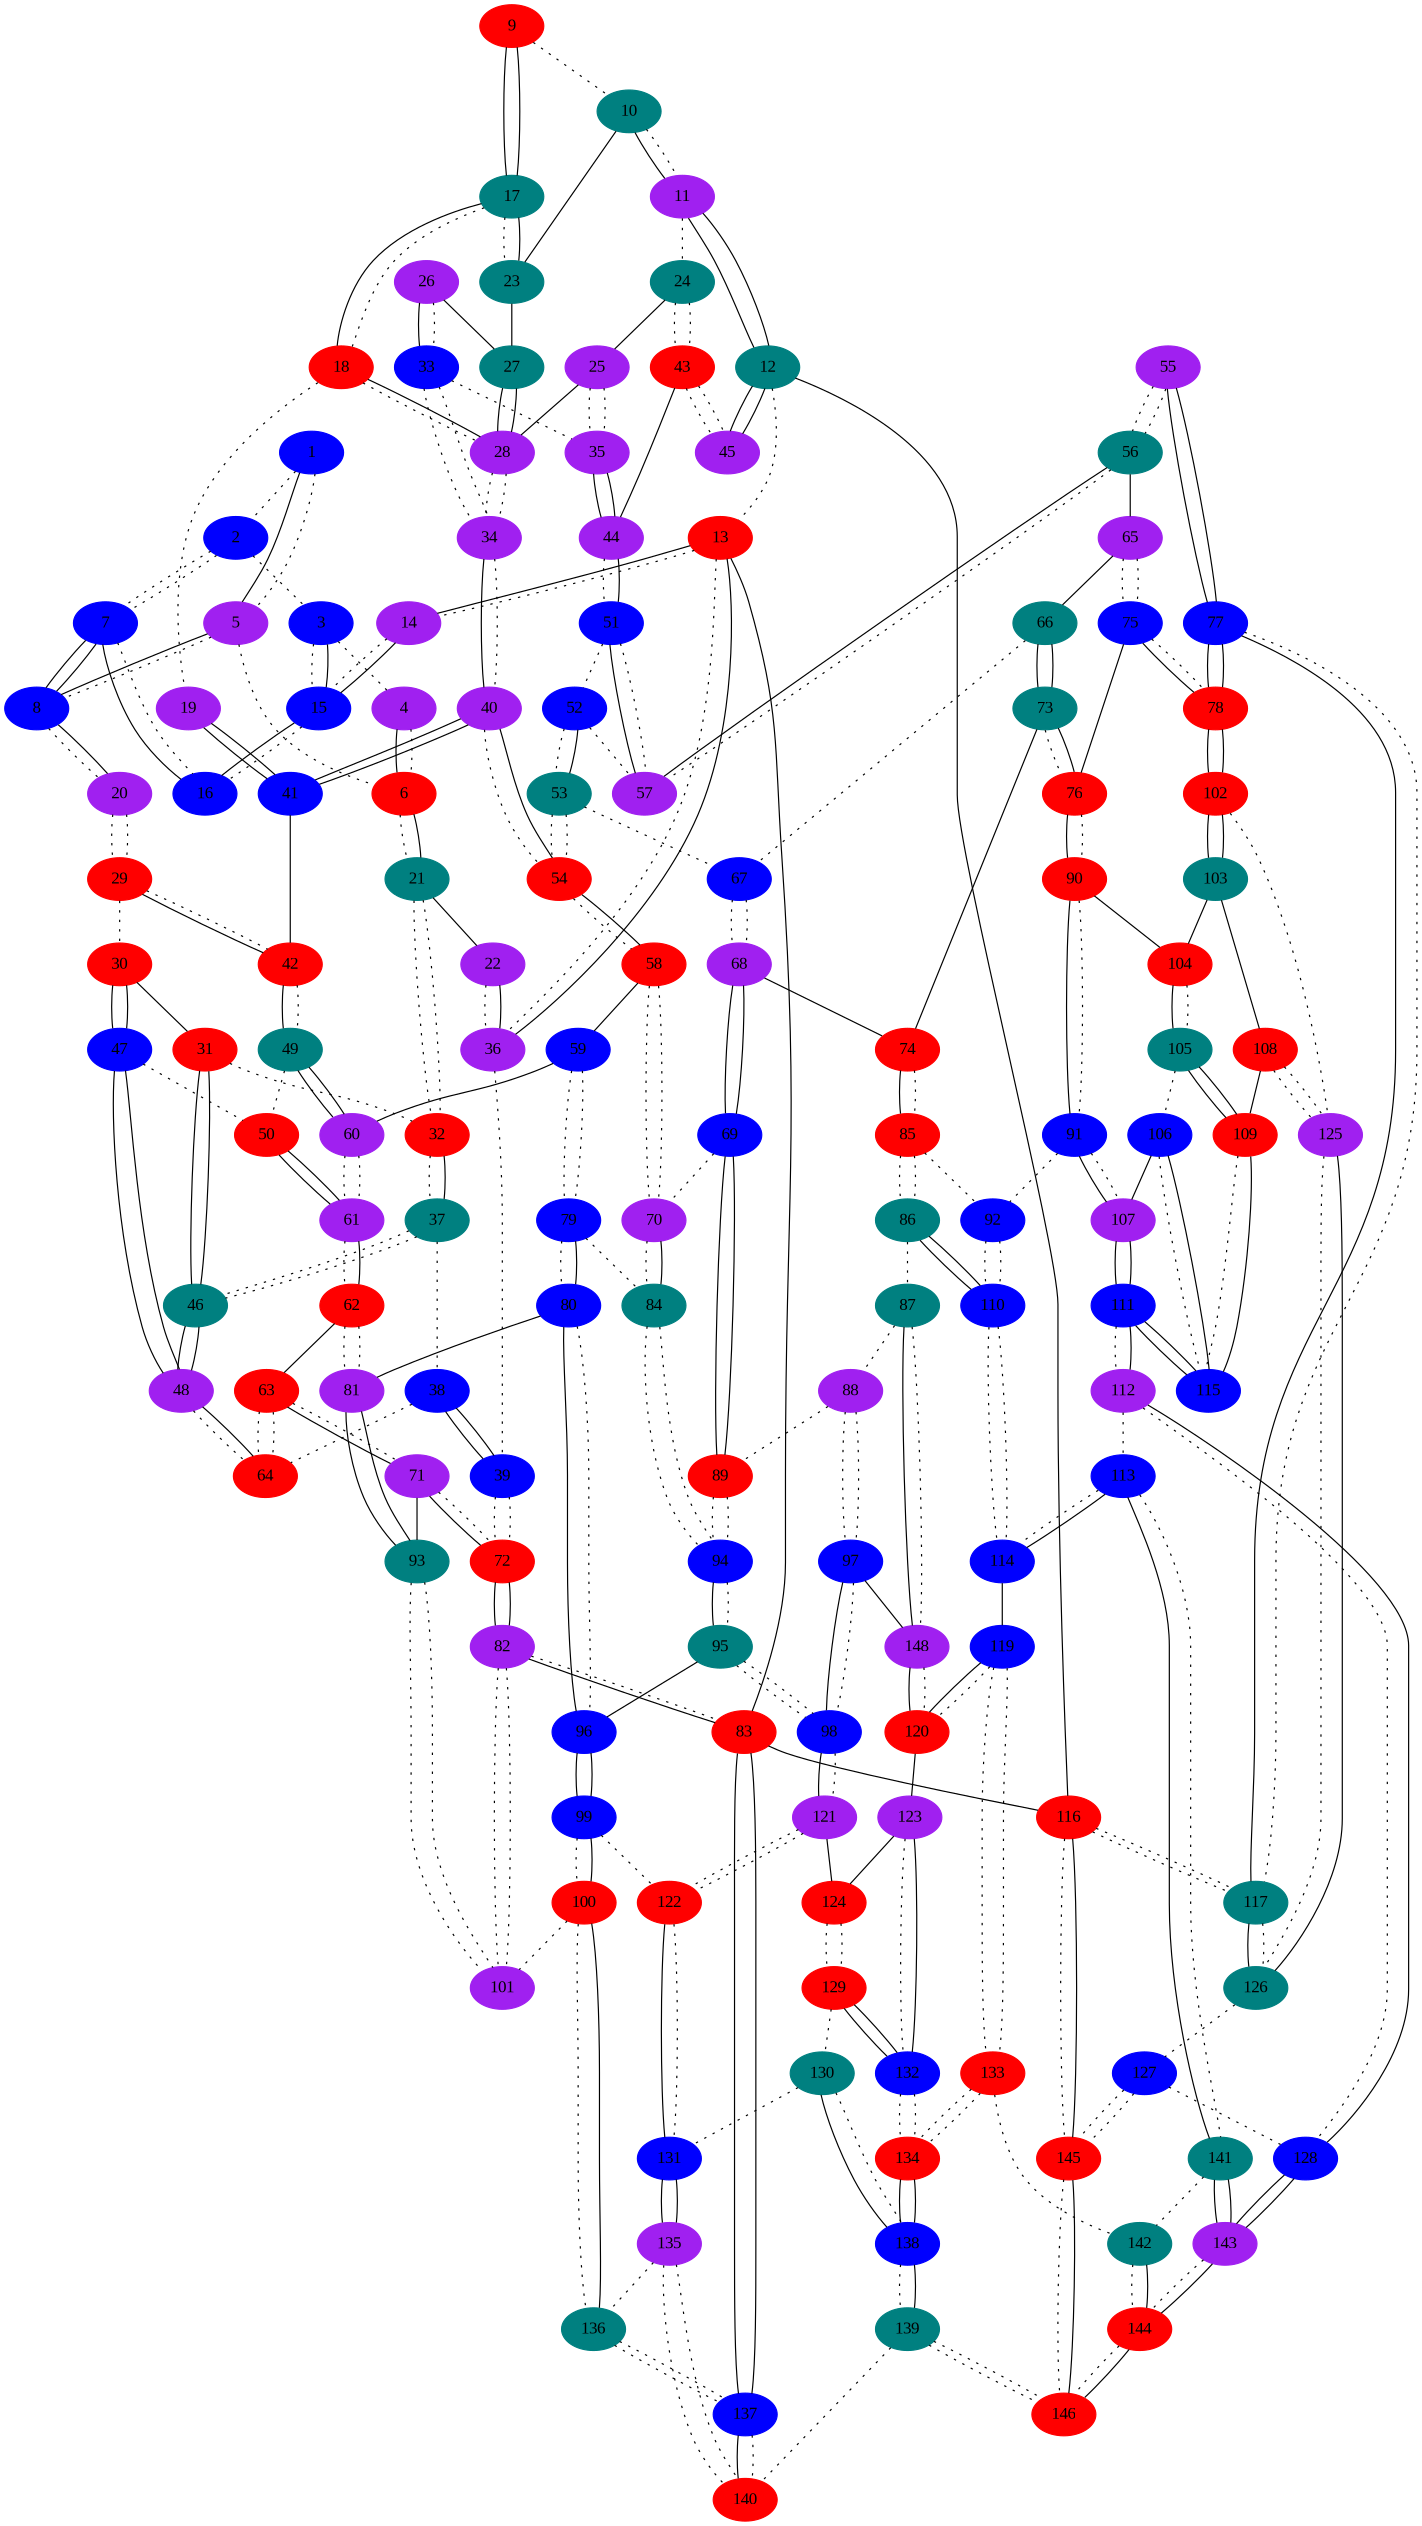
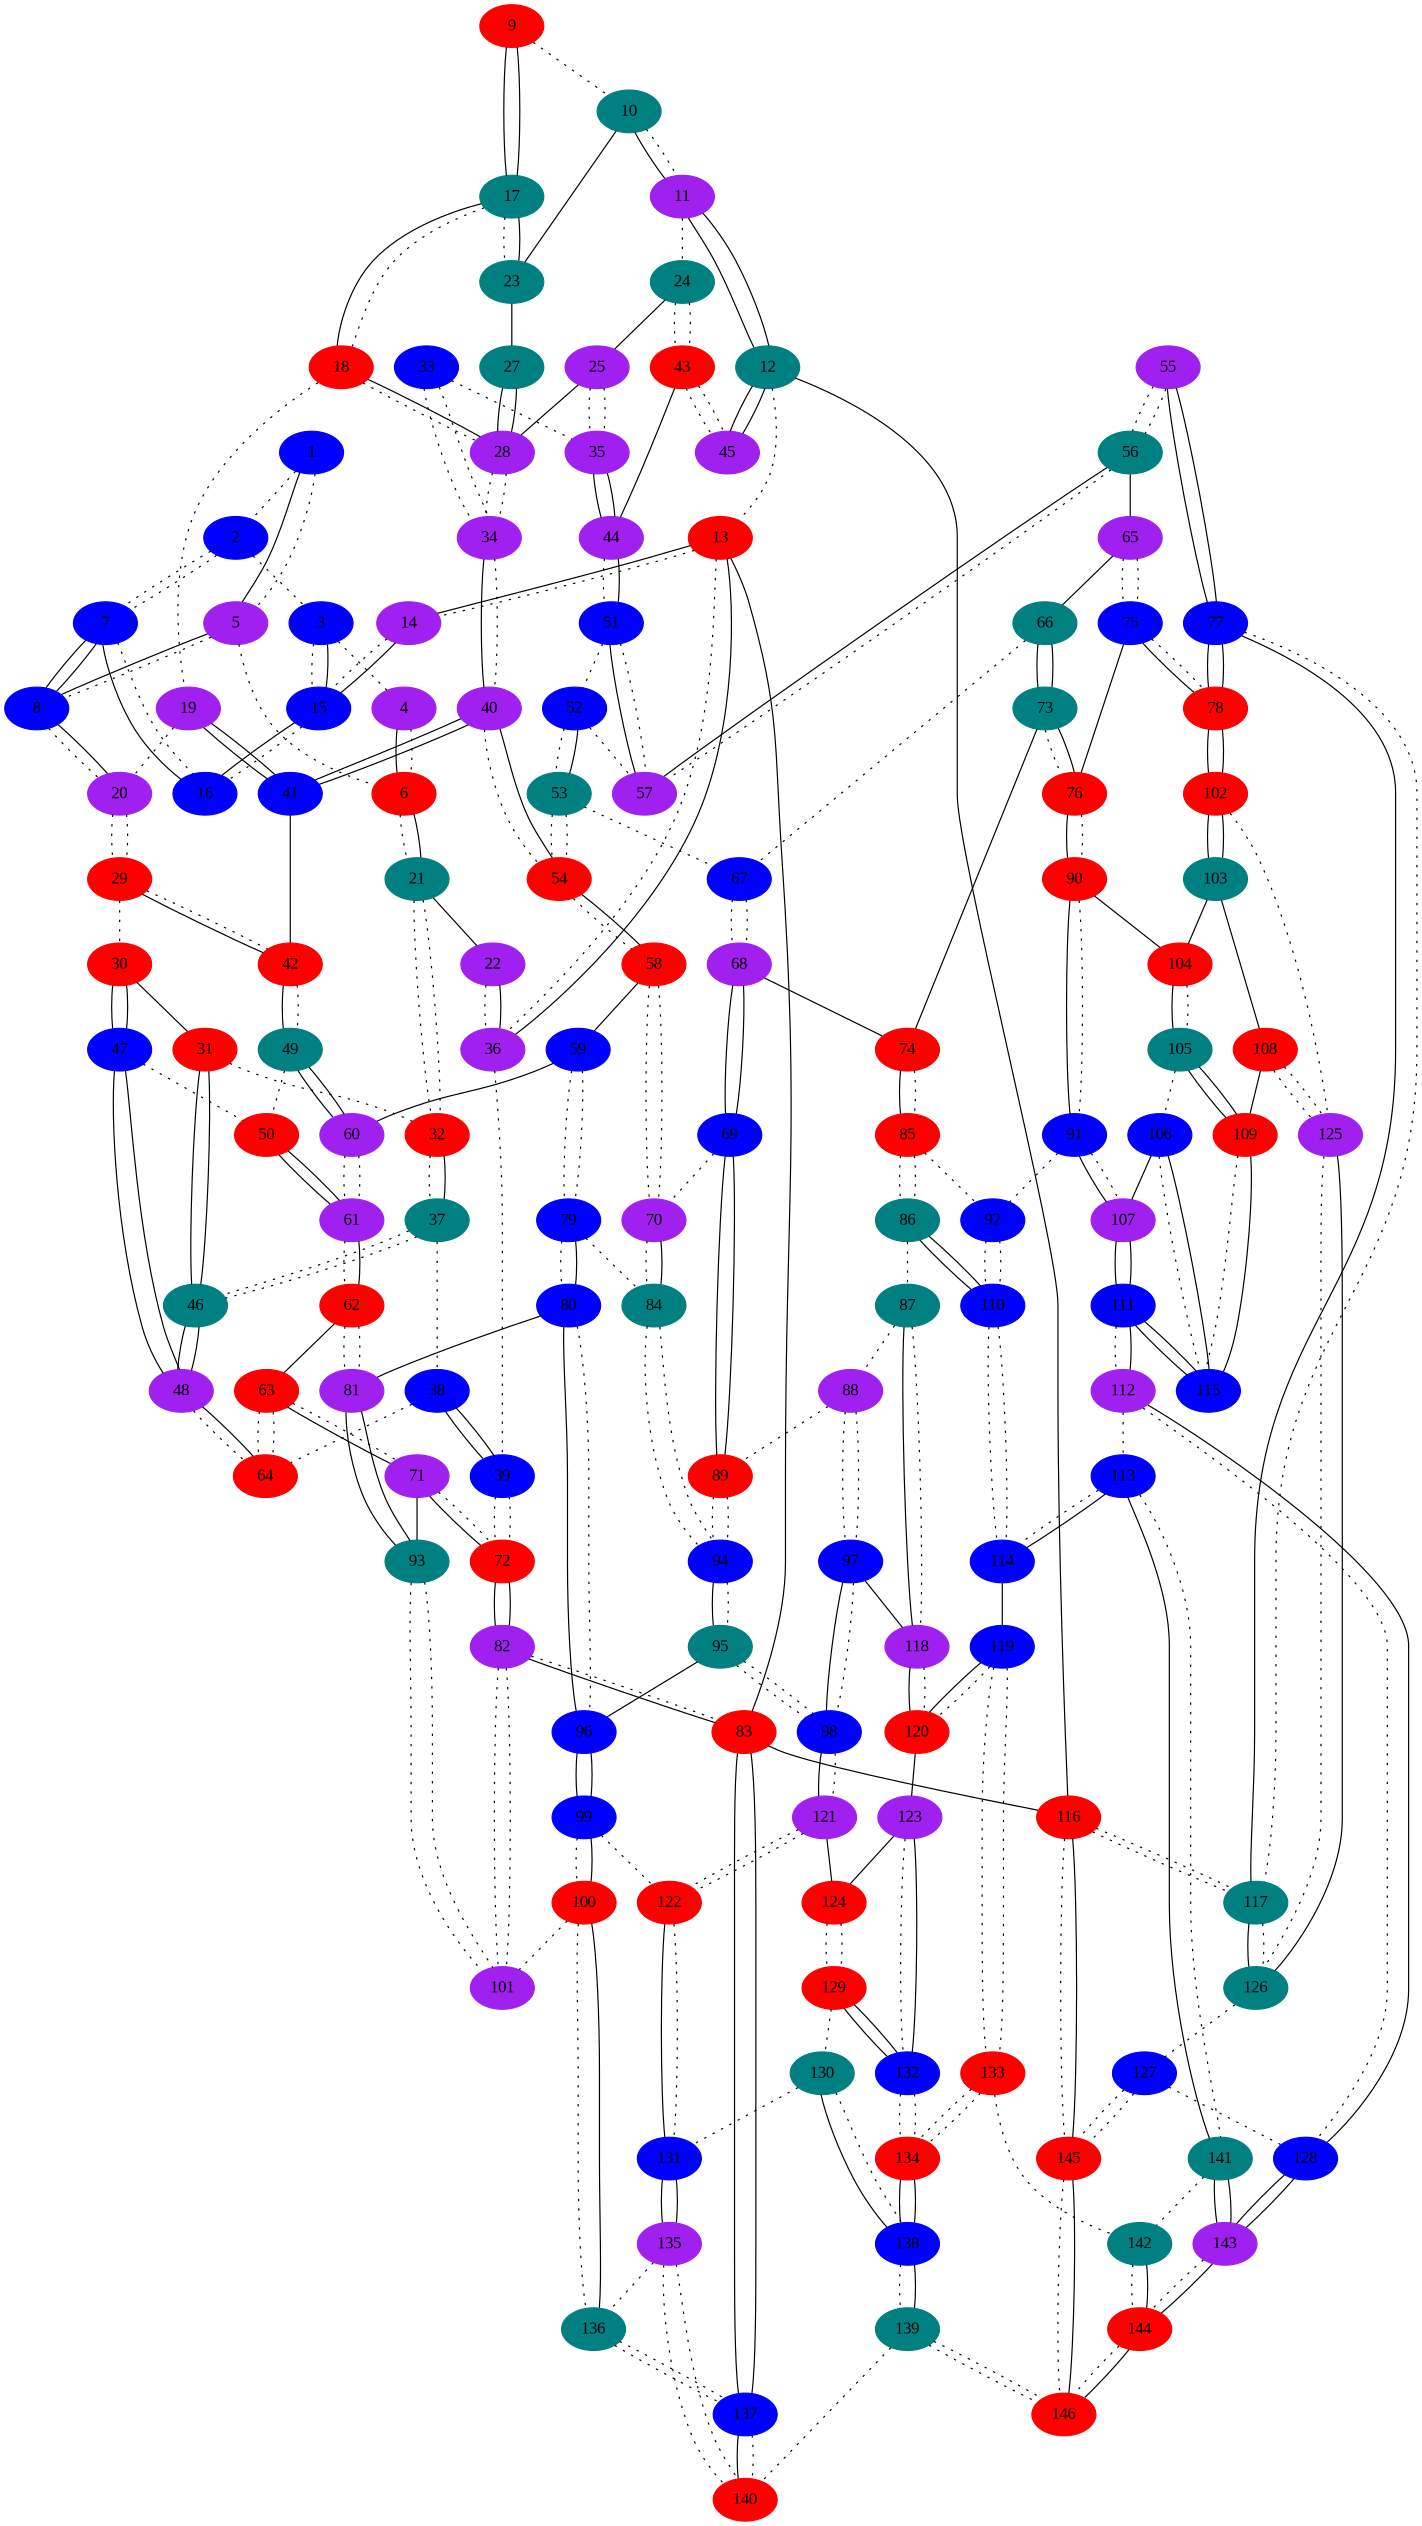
node "26": removed
edge "19" -- "20": added
node "148": label "148" -> "118"
